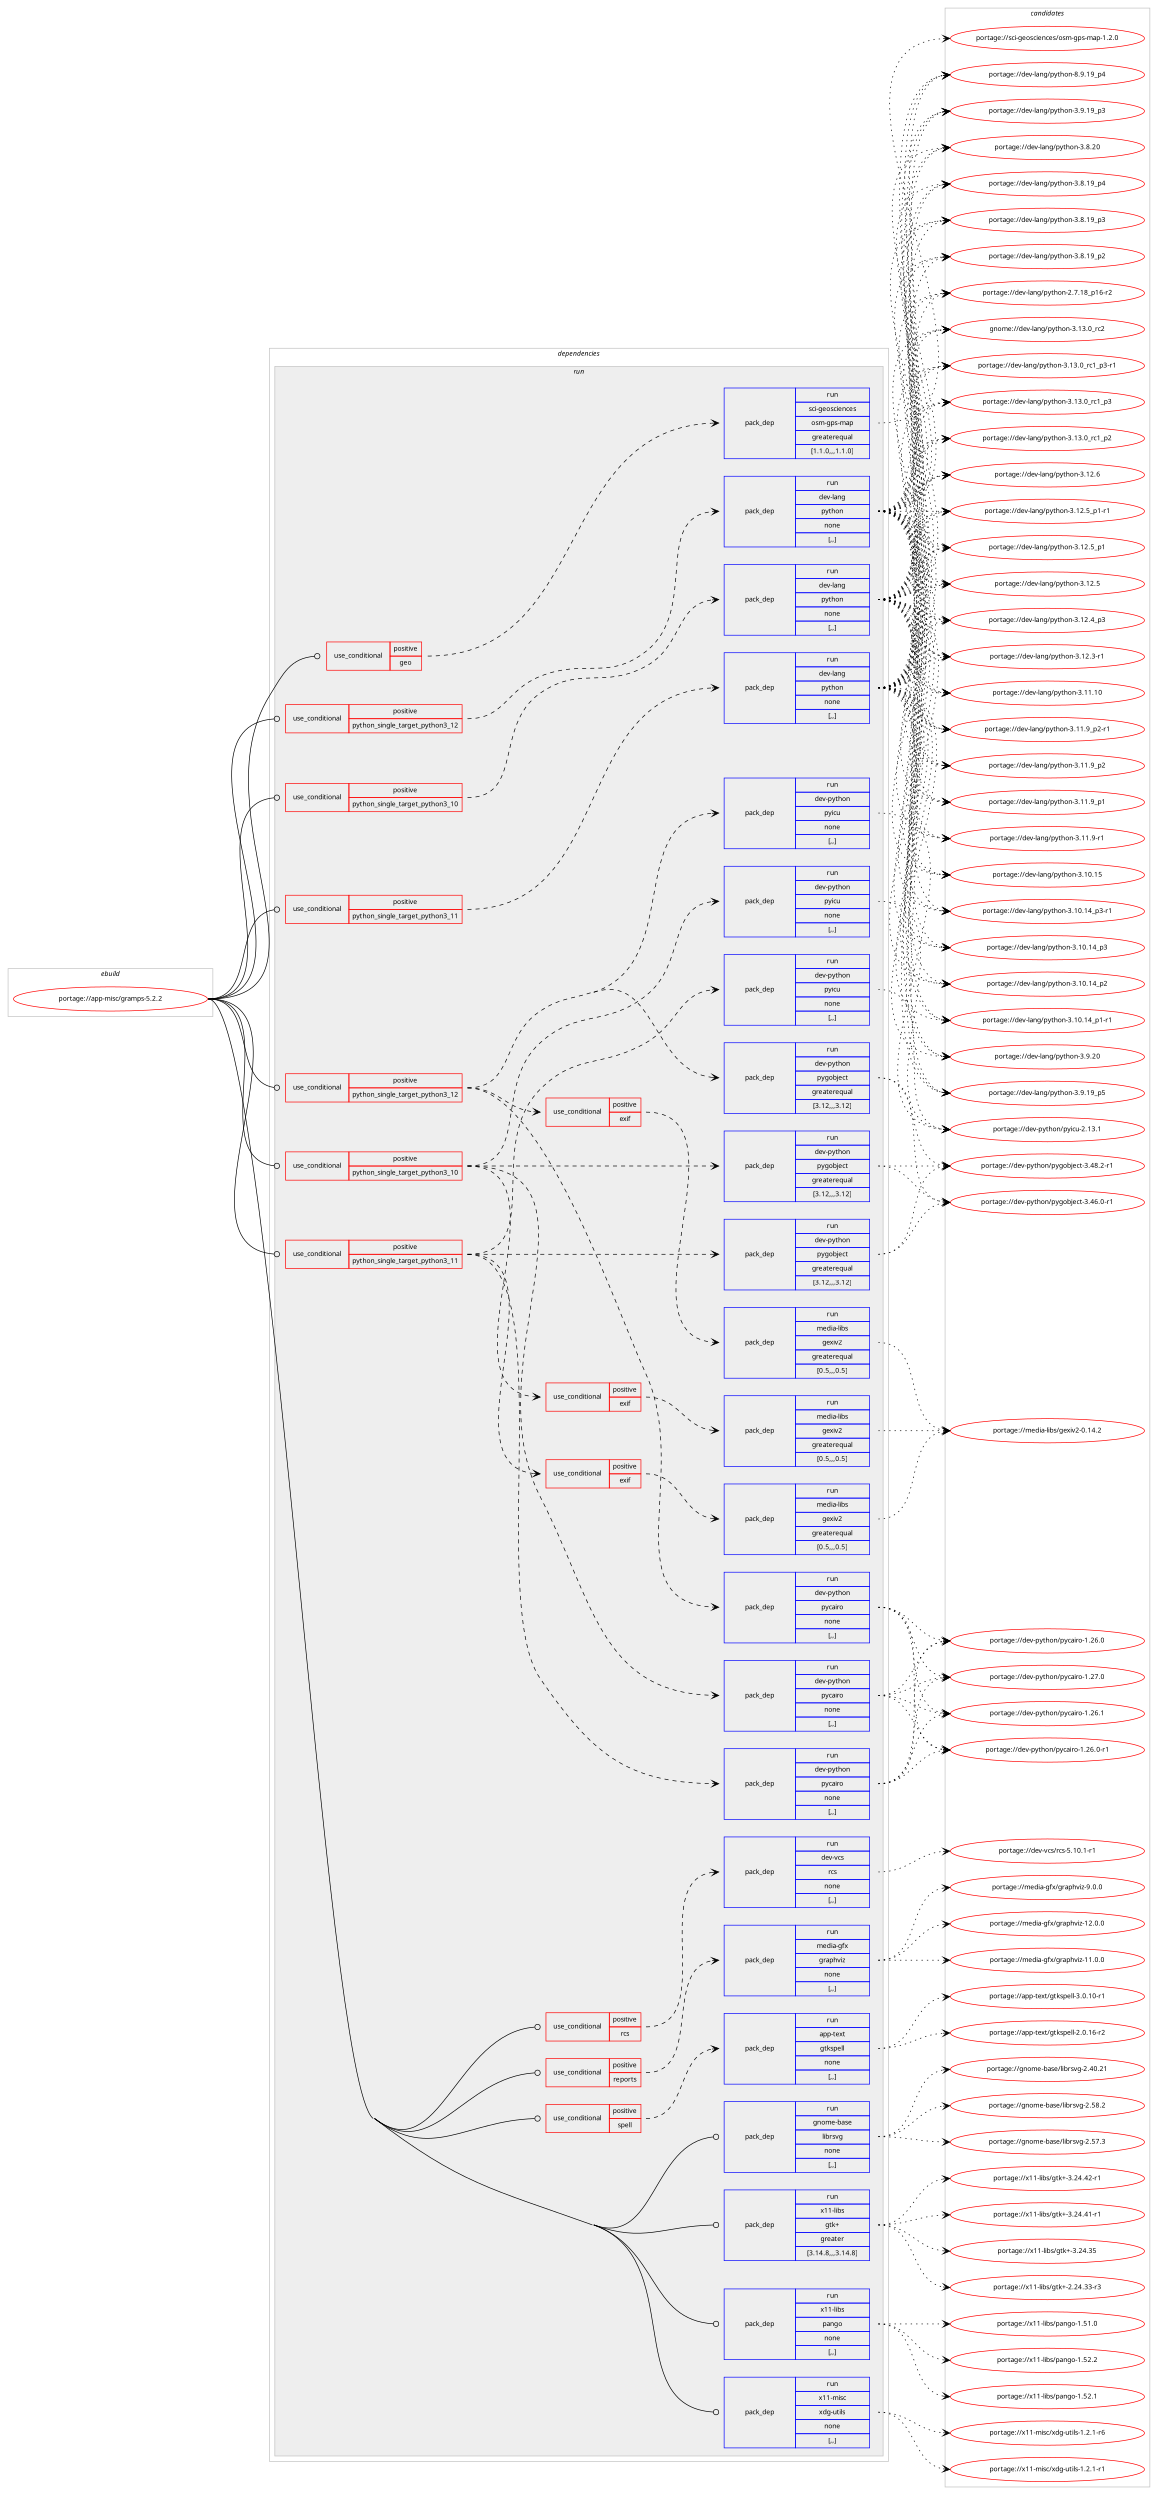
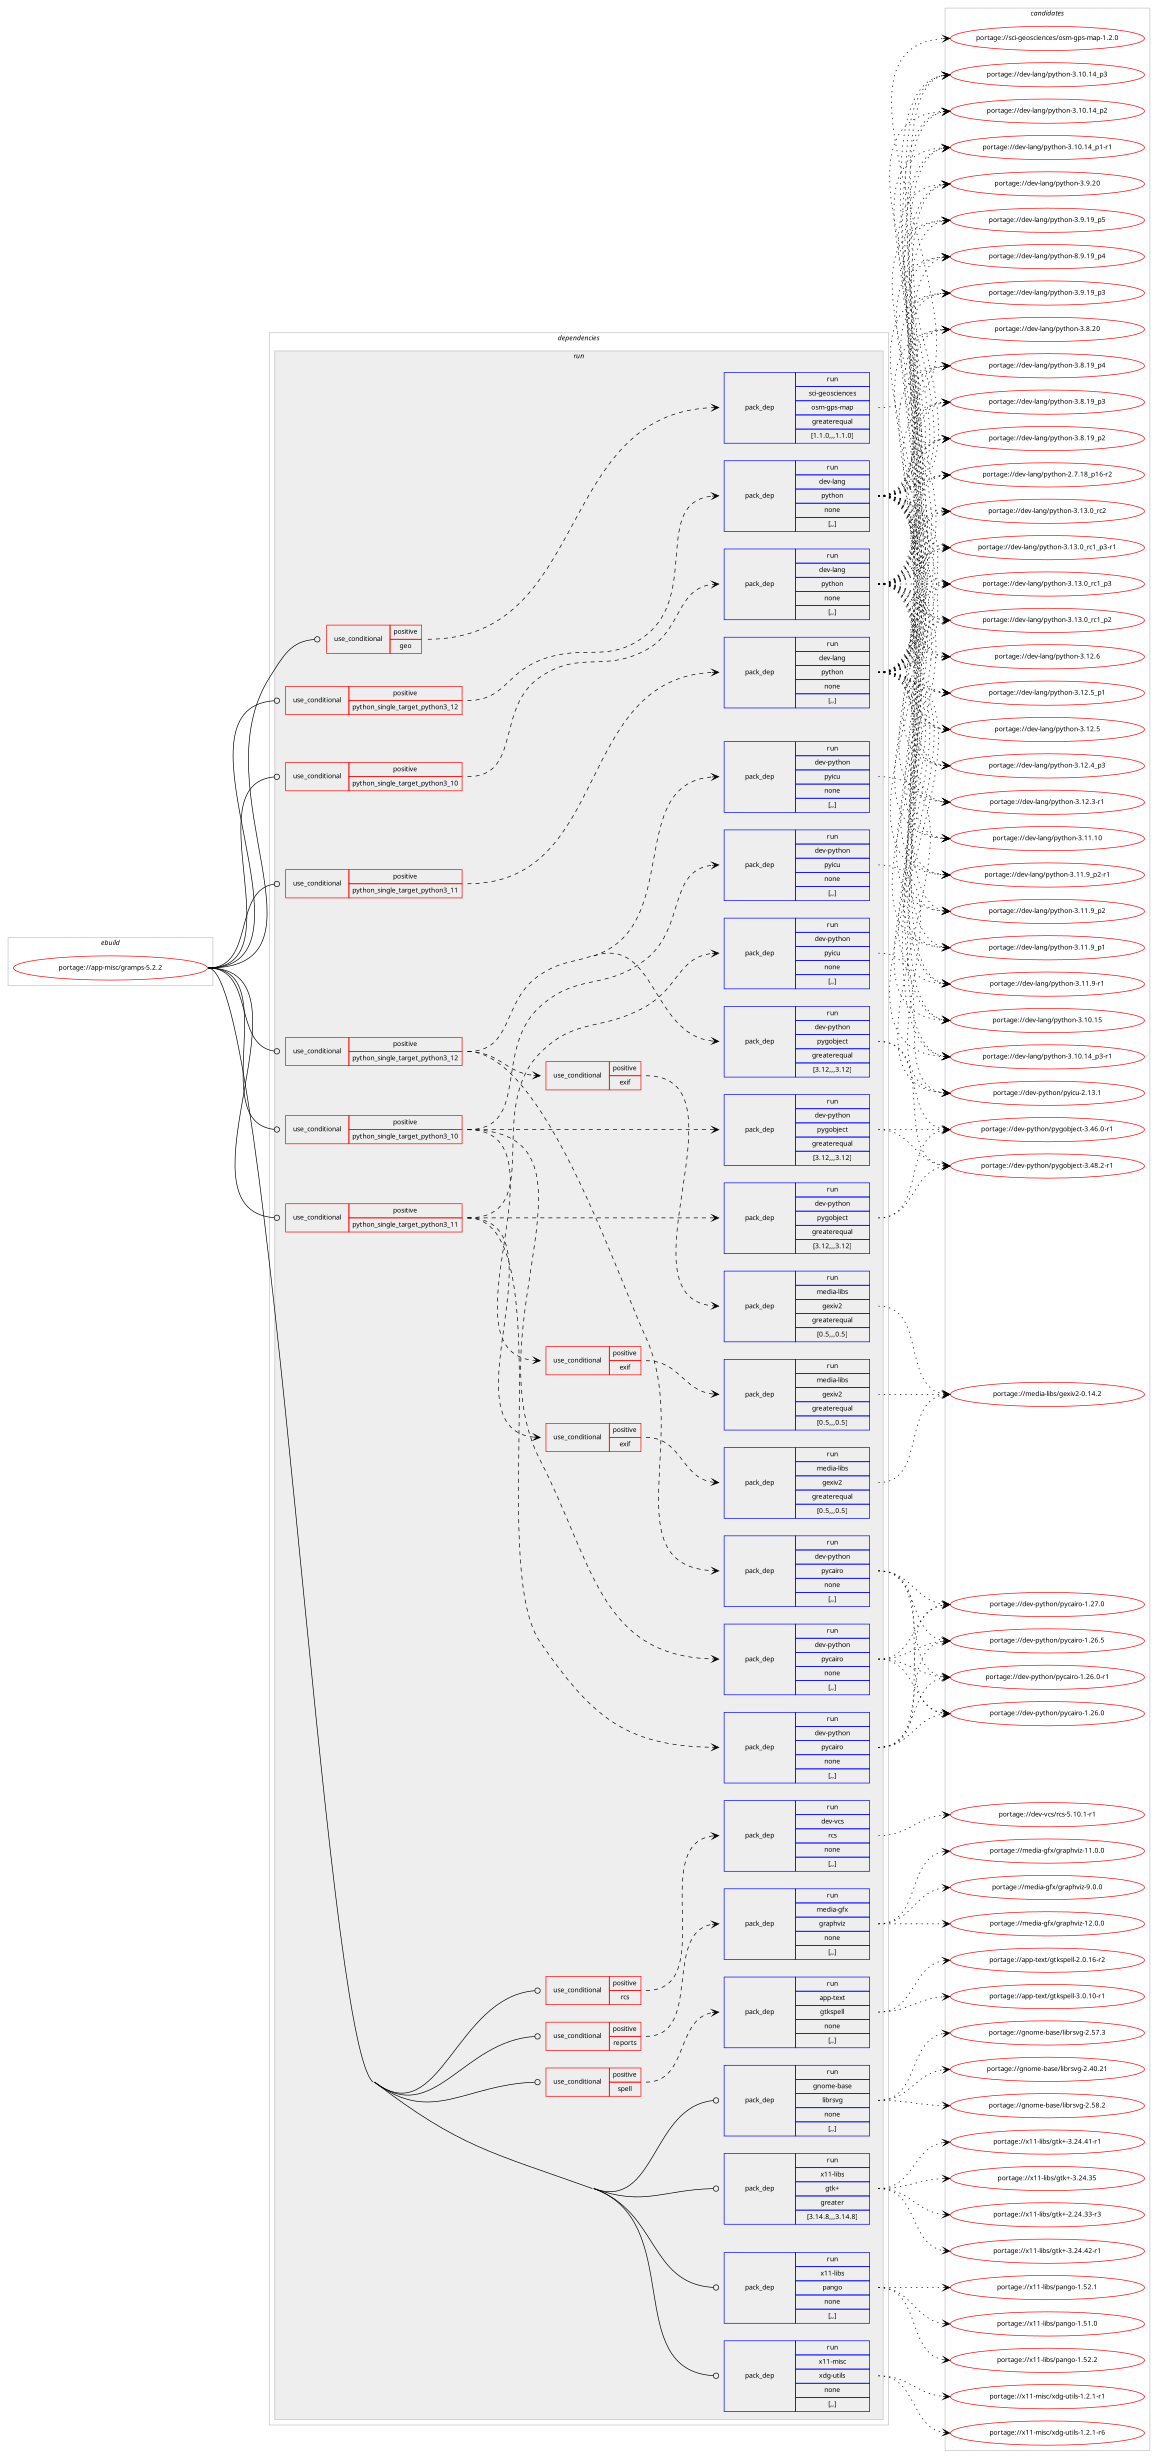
node "gnome://dev-lang/python-3.13.0_rc2": label "gnome://dev-lang/python-3.13.0_rc2" -> "portage://dev-lang/python-3.13.0_rc2"
node "portage://dev-lang/python-3.12.5_p1-r1": removed
node "portage://dev-python/pycairo-1.26.1": label "portage://dev-python/pycairo-1.26.1" -> "portage://dev-python/pycairo-1.26.5"
